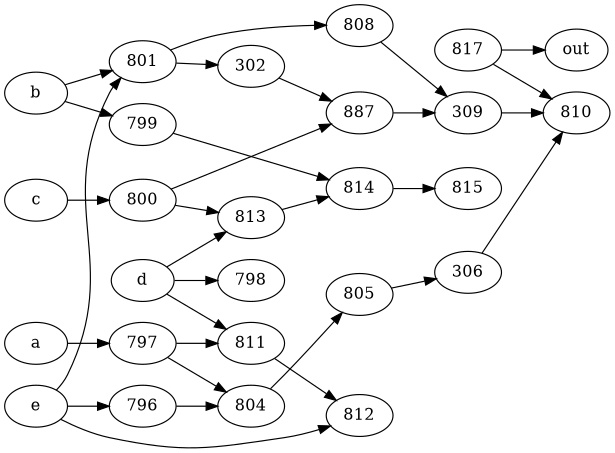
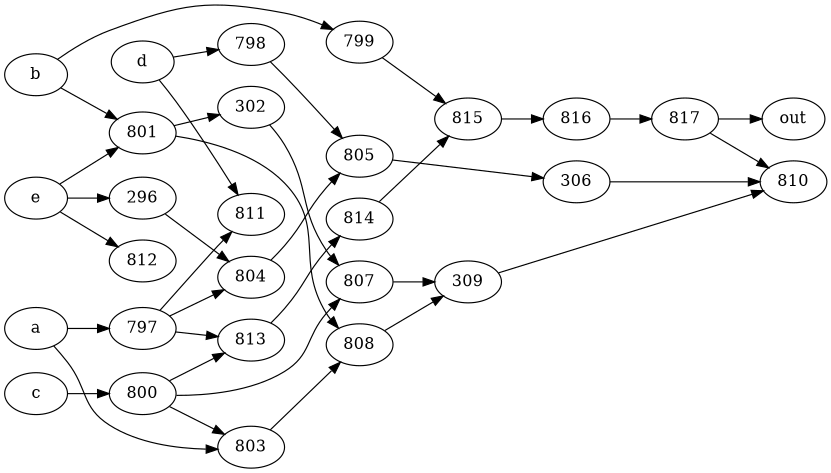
edge "798" -> "805": added
node "887": label "887" -> "807"
node "816": added
edge "799" -> "814": now "799" -> "815"
edge "d" -> "813": now "797" -> "813"
edge "811" -> "812": removed
node "796": label "796" -> "296"
node "803": added
